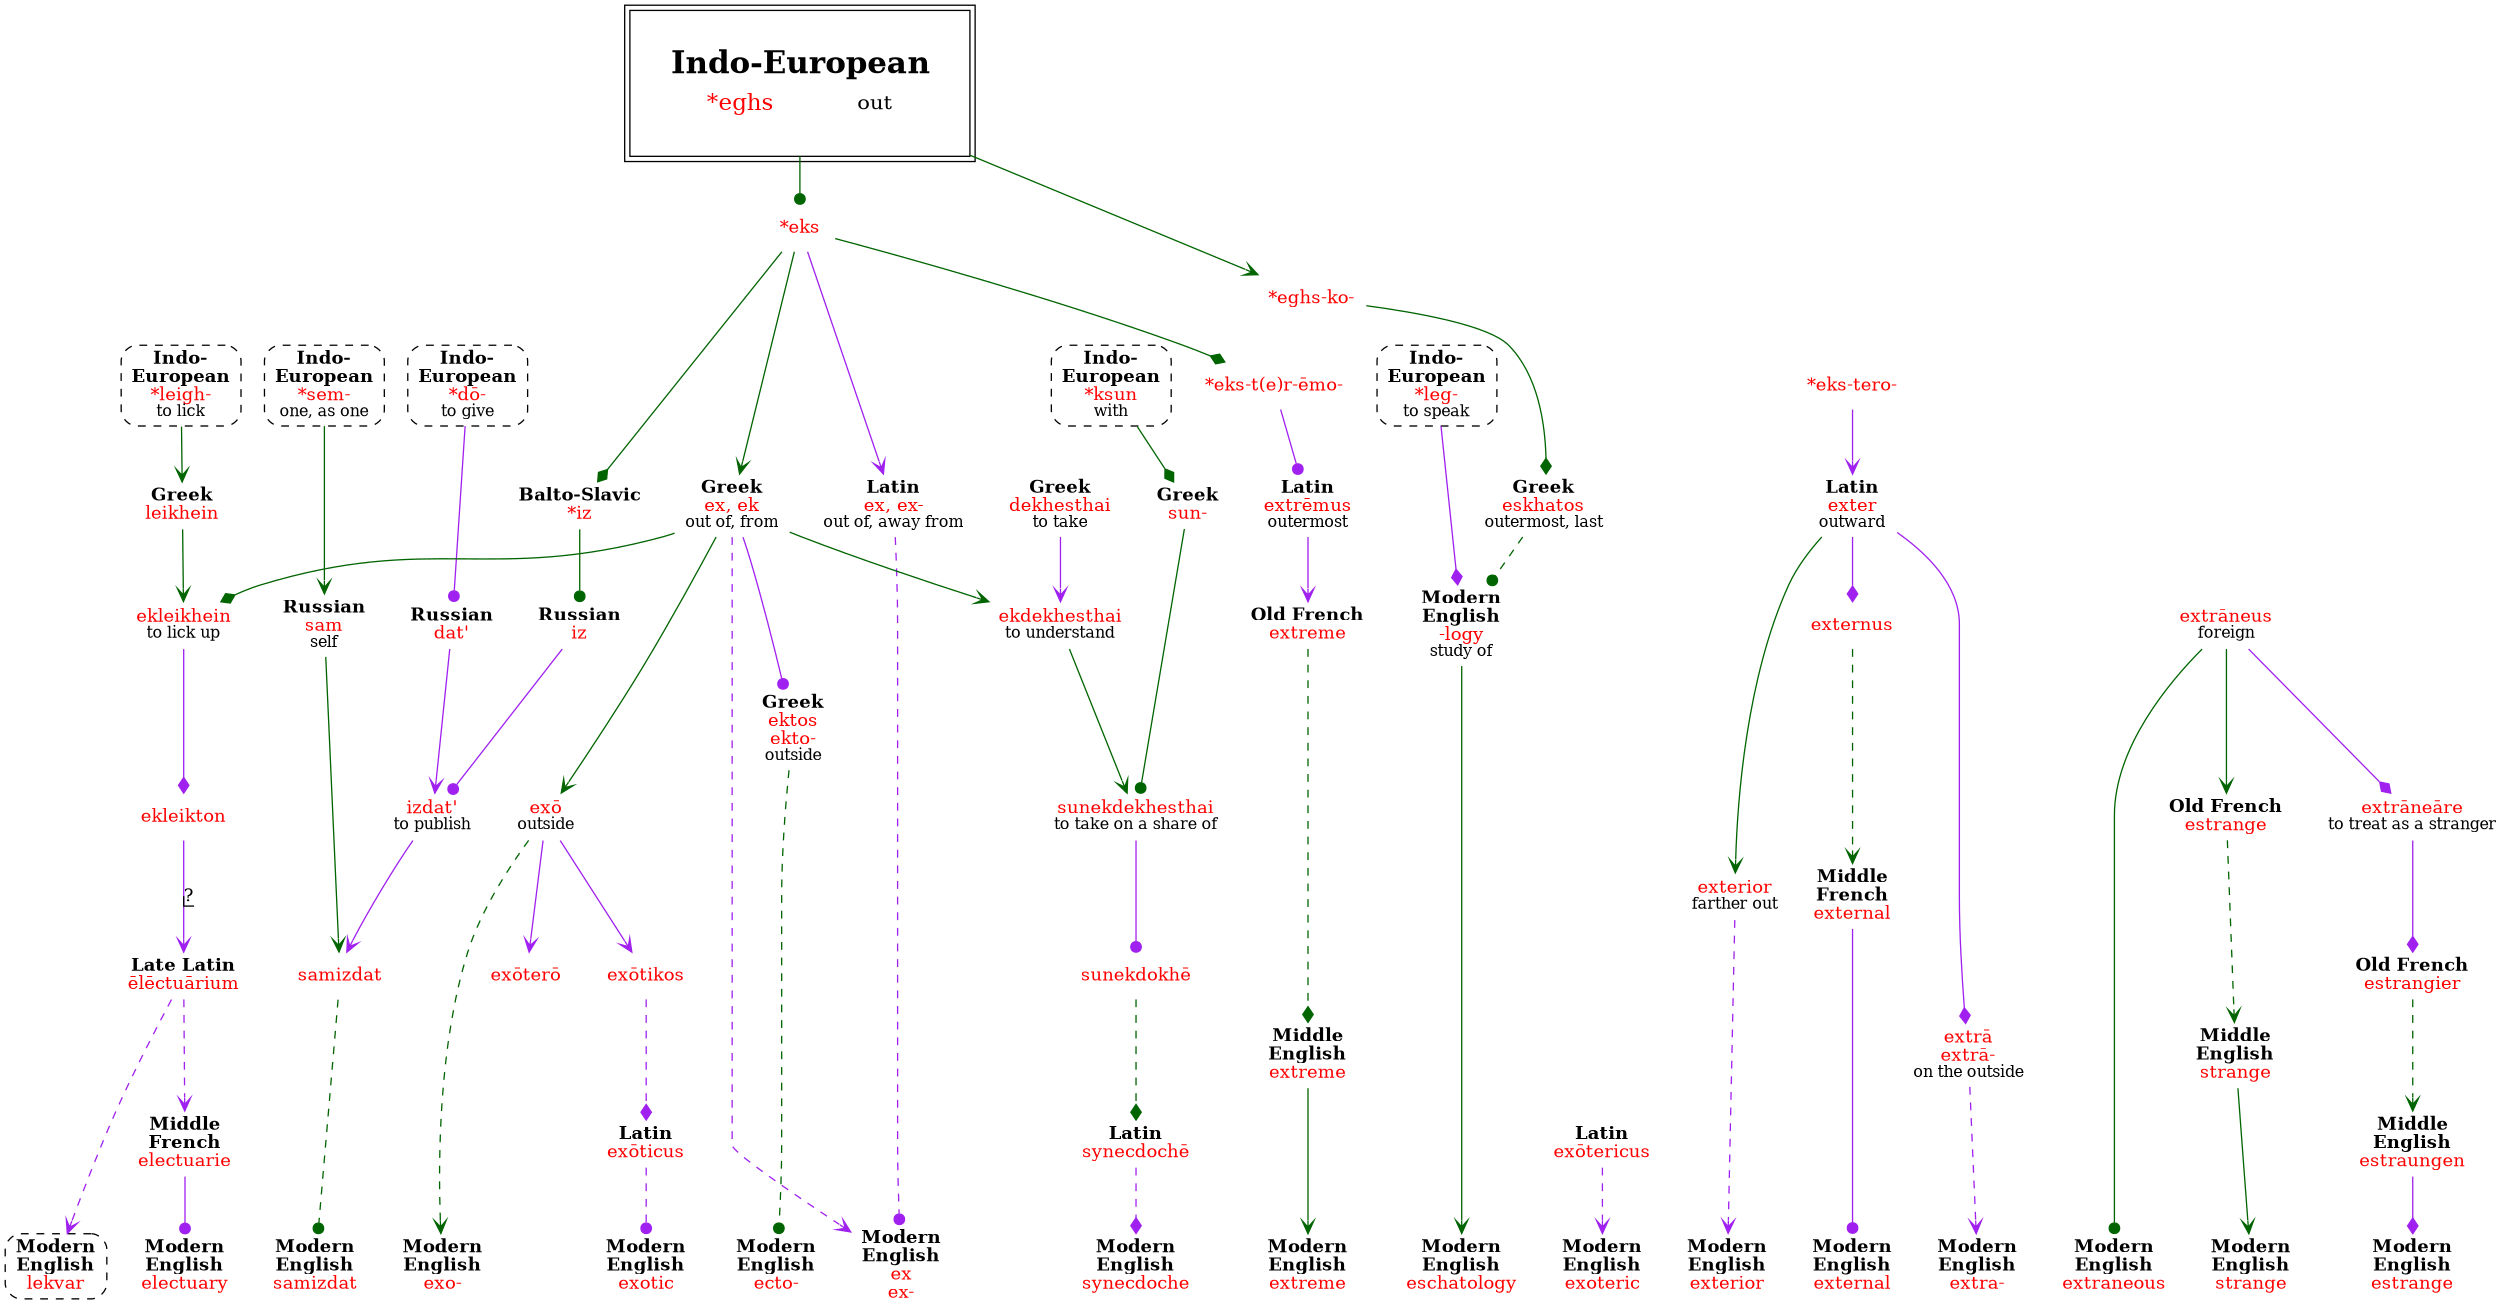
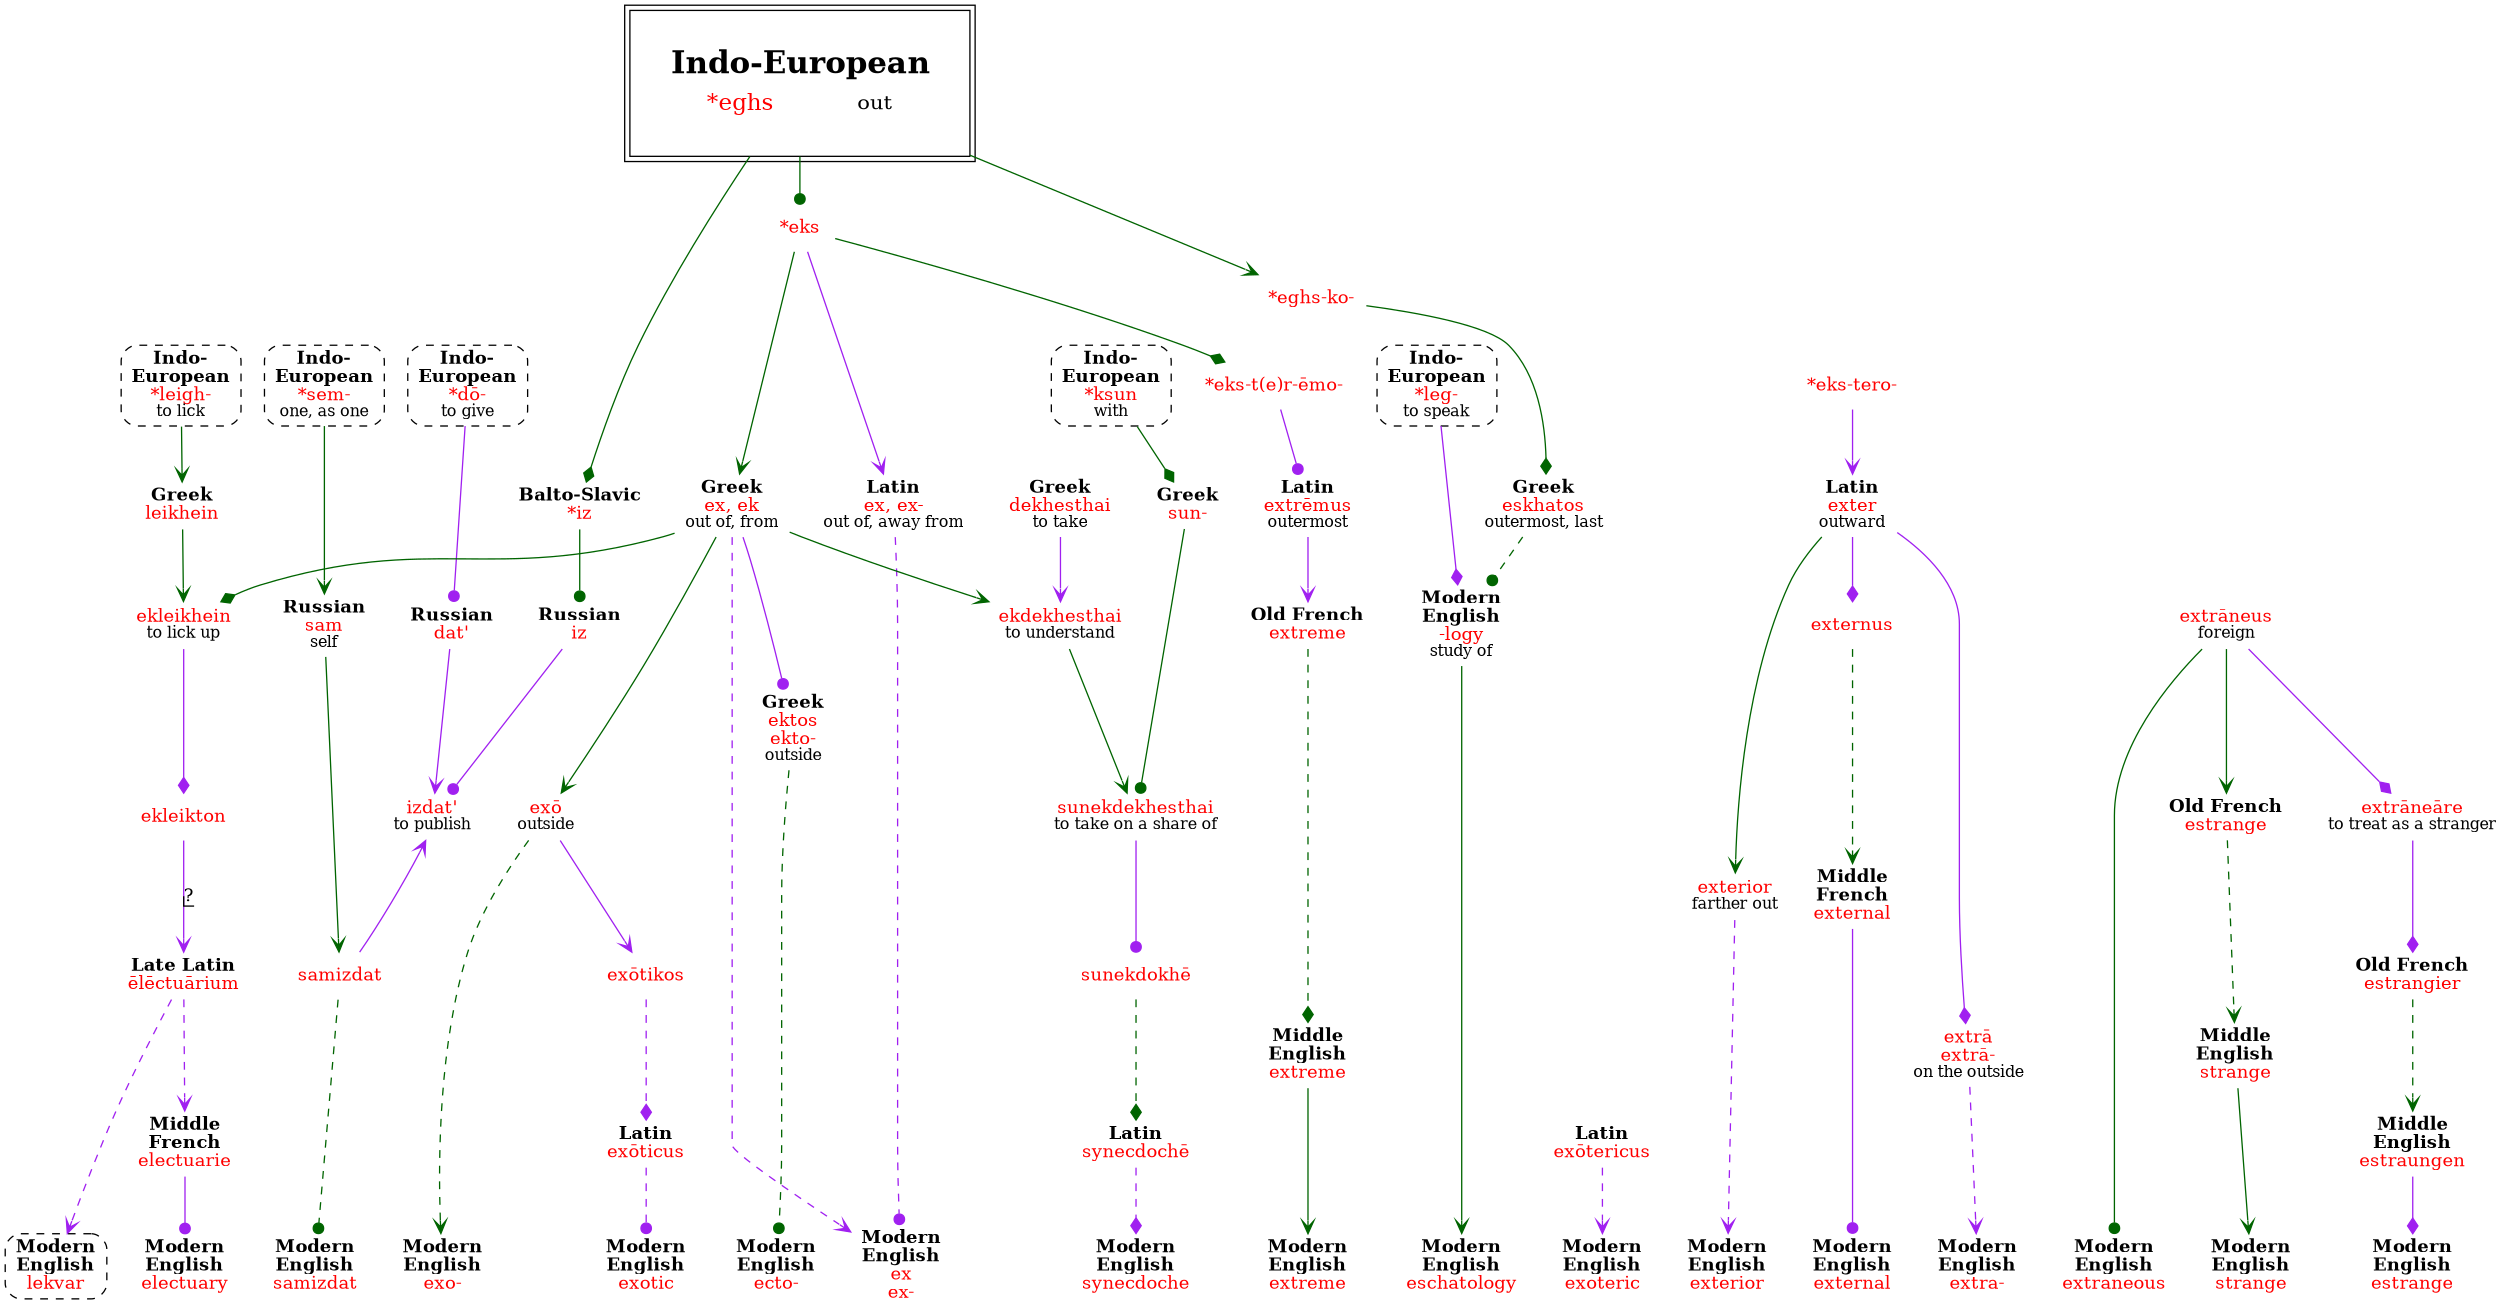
edge "*eks" -> "Balto-Slavic": now "Indo-European" -> "Balto-Slavic"
edge "izdat'" -> "samizdat": reversed
node "exōterō": removed
